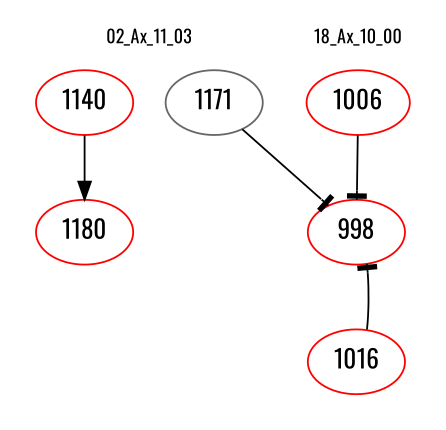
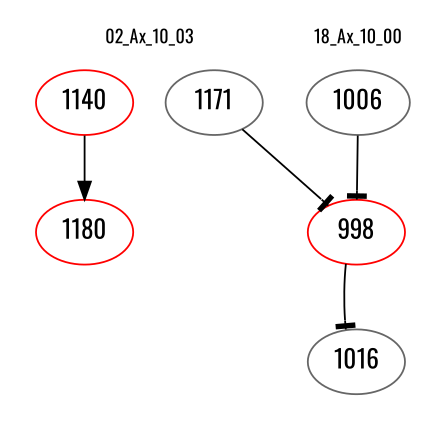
cluster "02_Ax_11_03": label "02_Ax_11_03" -> "02_Ax_10_03"
node "1006": color red -> gray40
edge "1016" -> "998": reversed
node "1016": color red -> gray40
